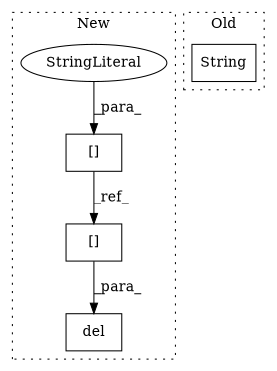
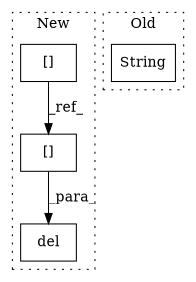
node "StringLiteral": removed
